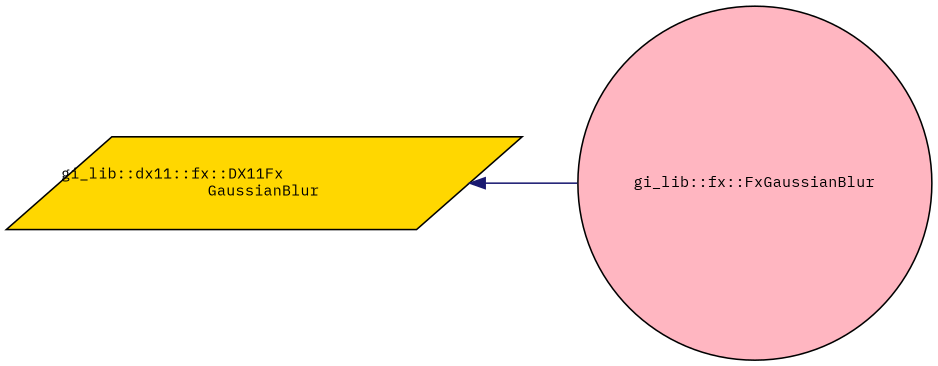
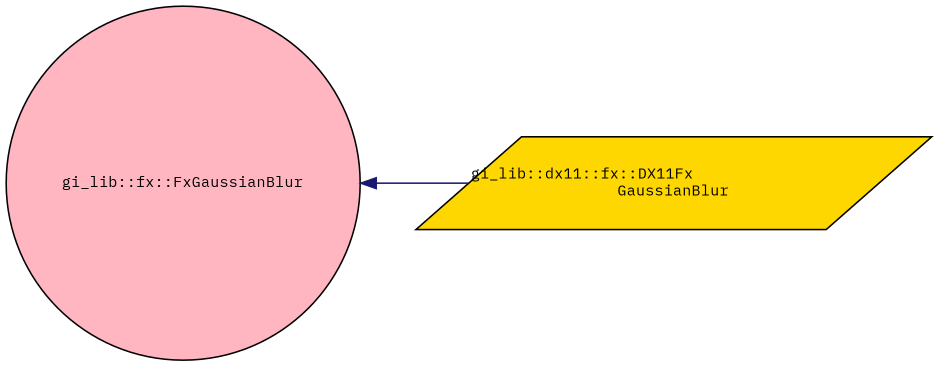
edge "gi_lib::fx::FxGaussianBlur" -> "gi_lib::dx11::fx::DX11Fx GaussianBlur": reversed
